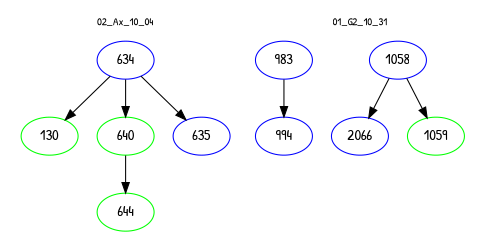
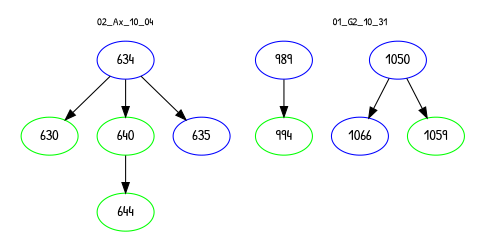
node "983": label "983" -> "989"
node "1058": label "1058" -> "1050"
node "130": label "130" -> "630"
node "994": color blue -> green
node "2066": label "2066" -> "1066"
